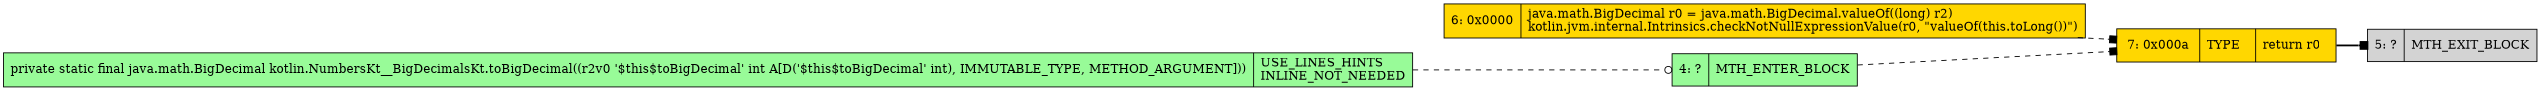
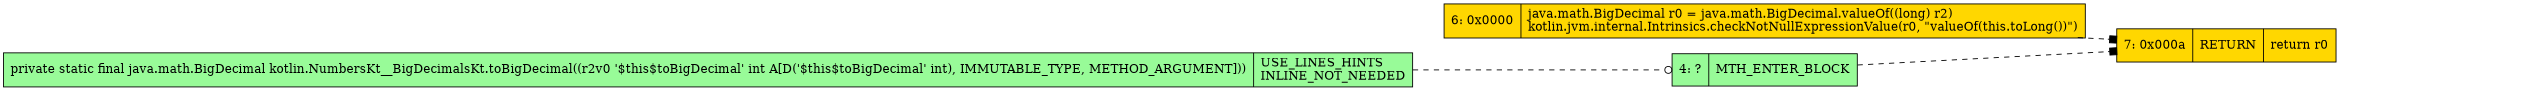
node "7: 0x000a": text "TYPE" -> "RETURN"
node "5: ?": removed
